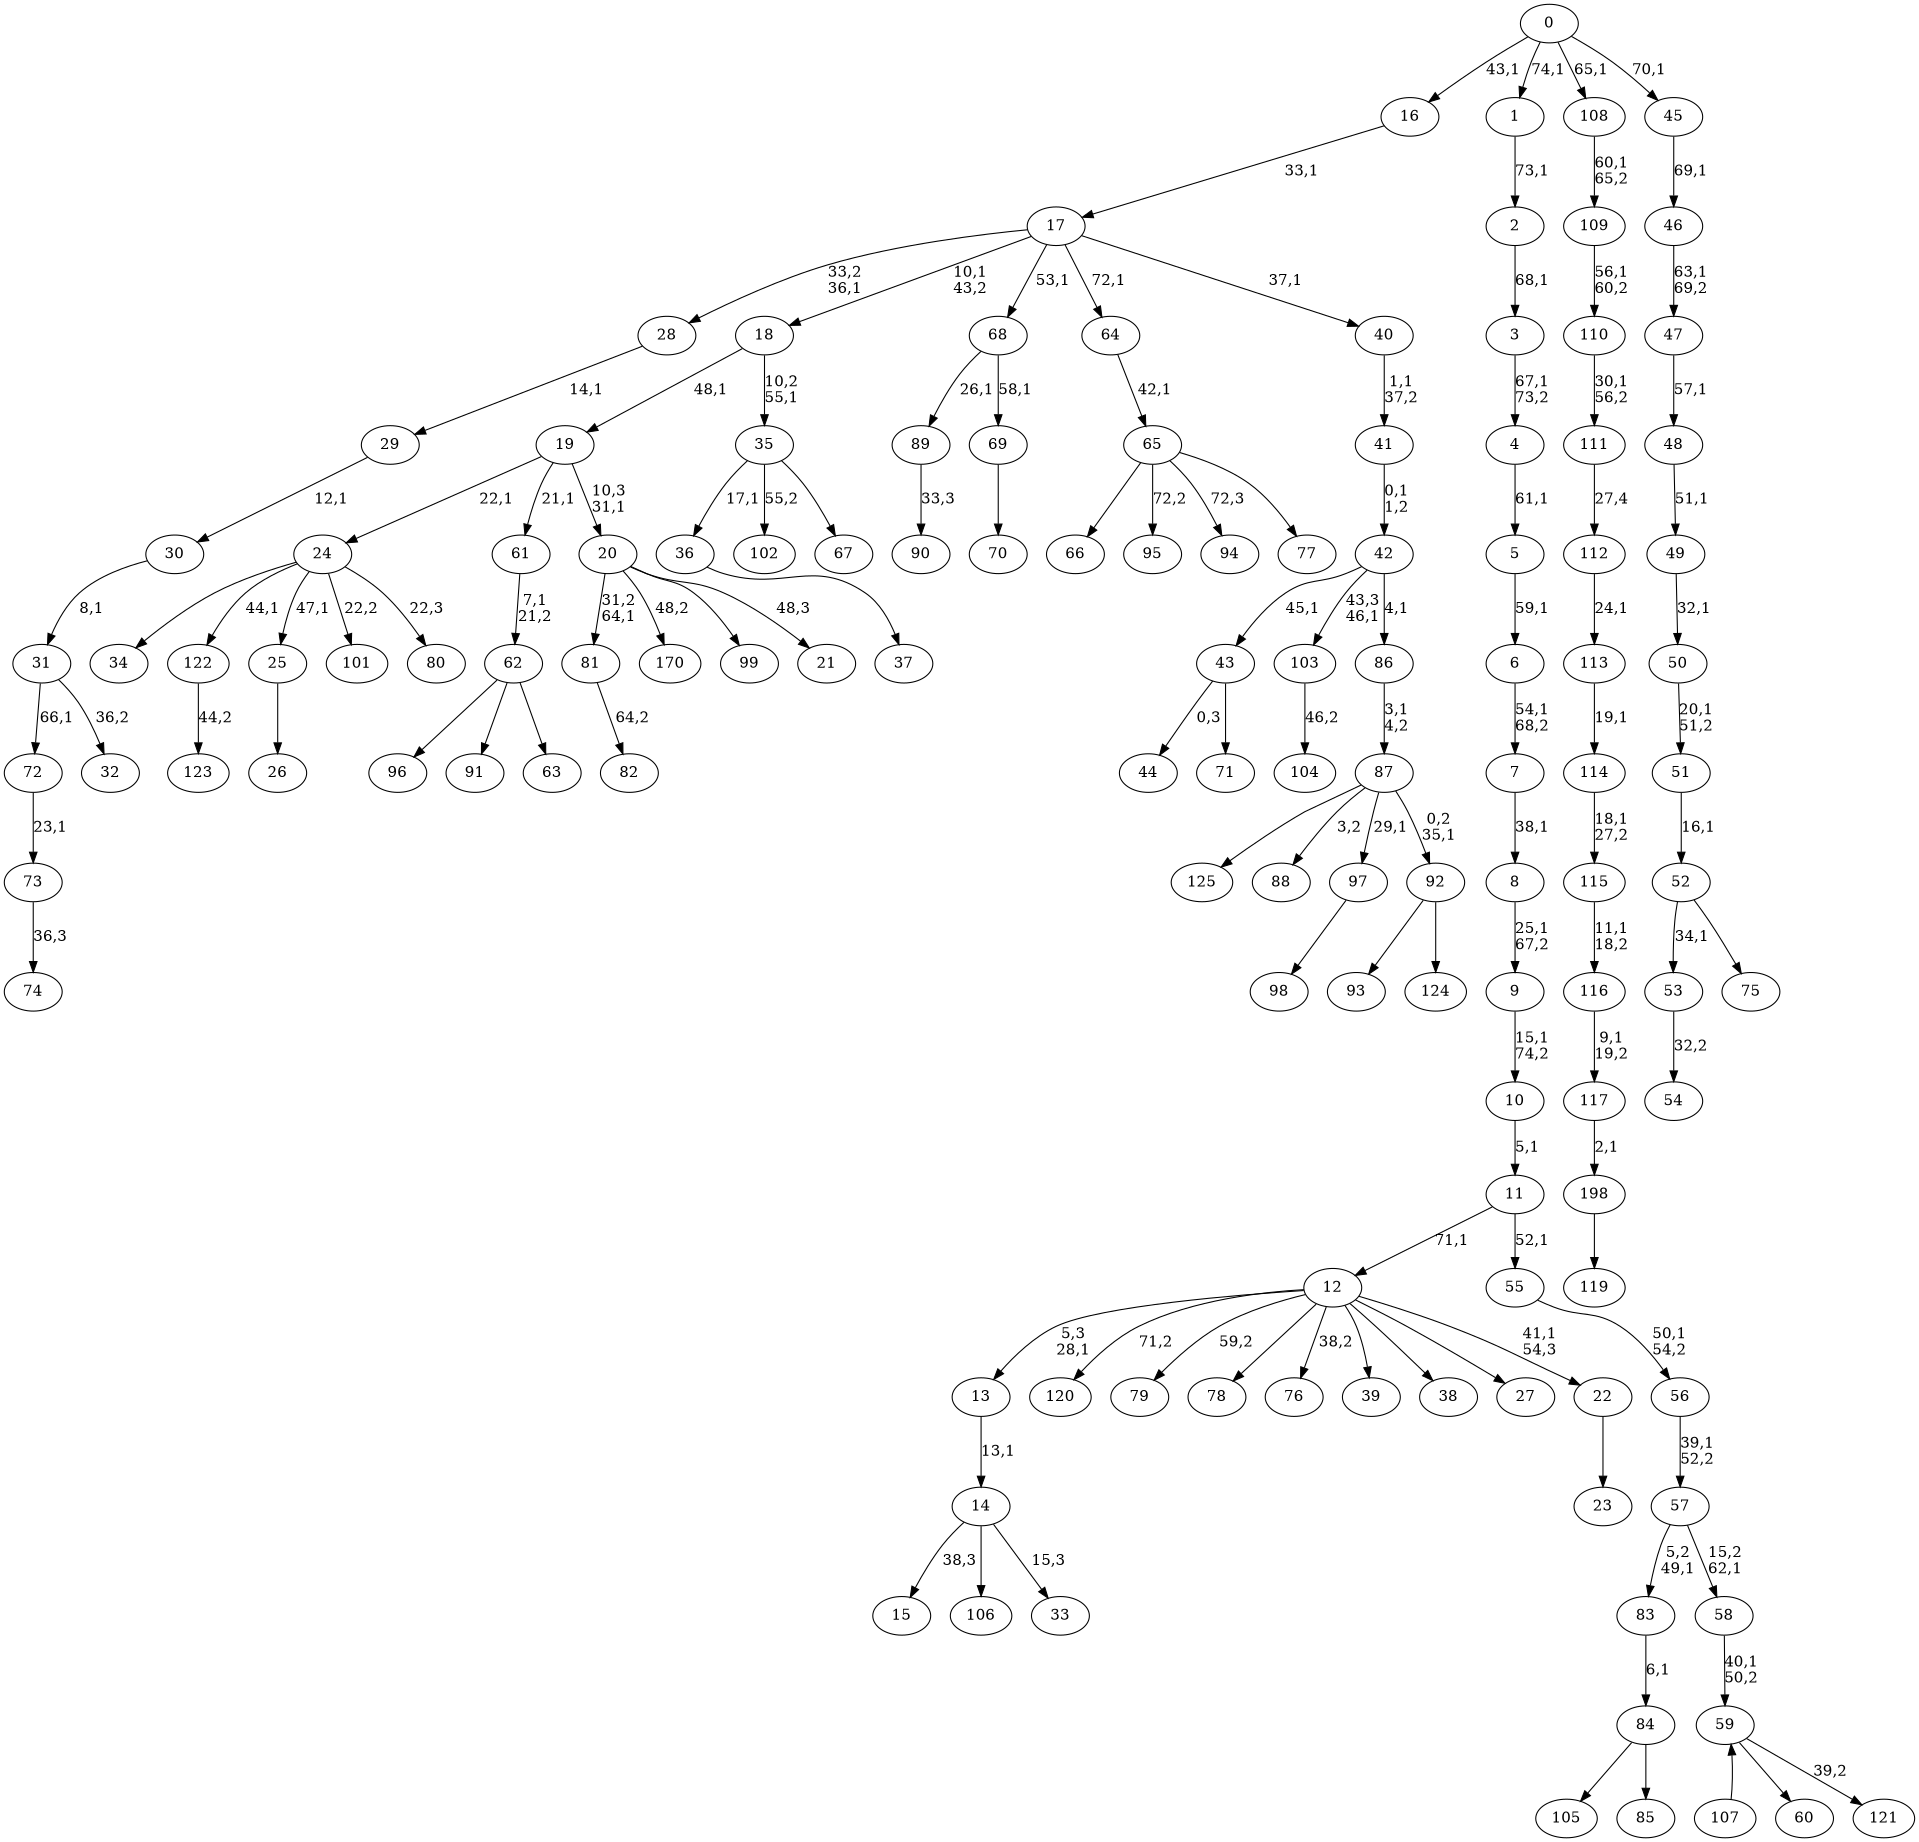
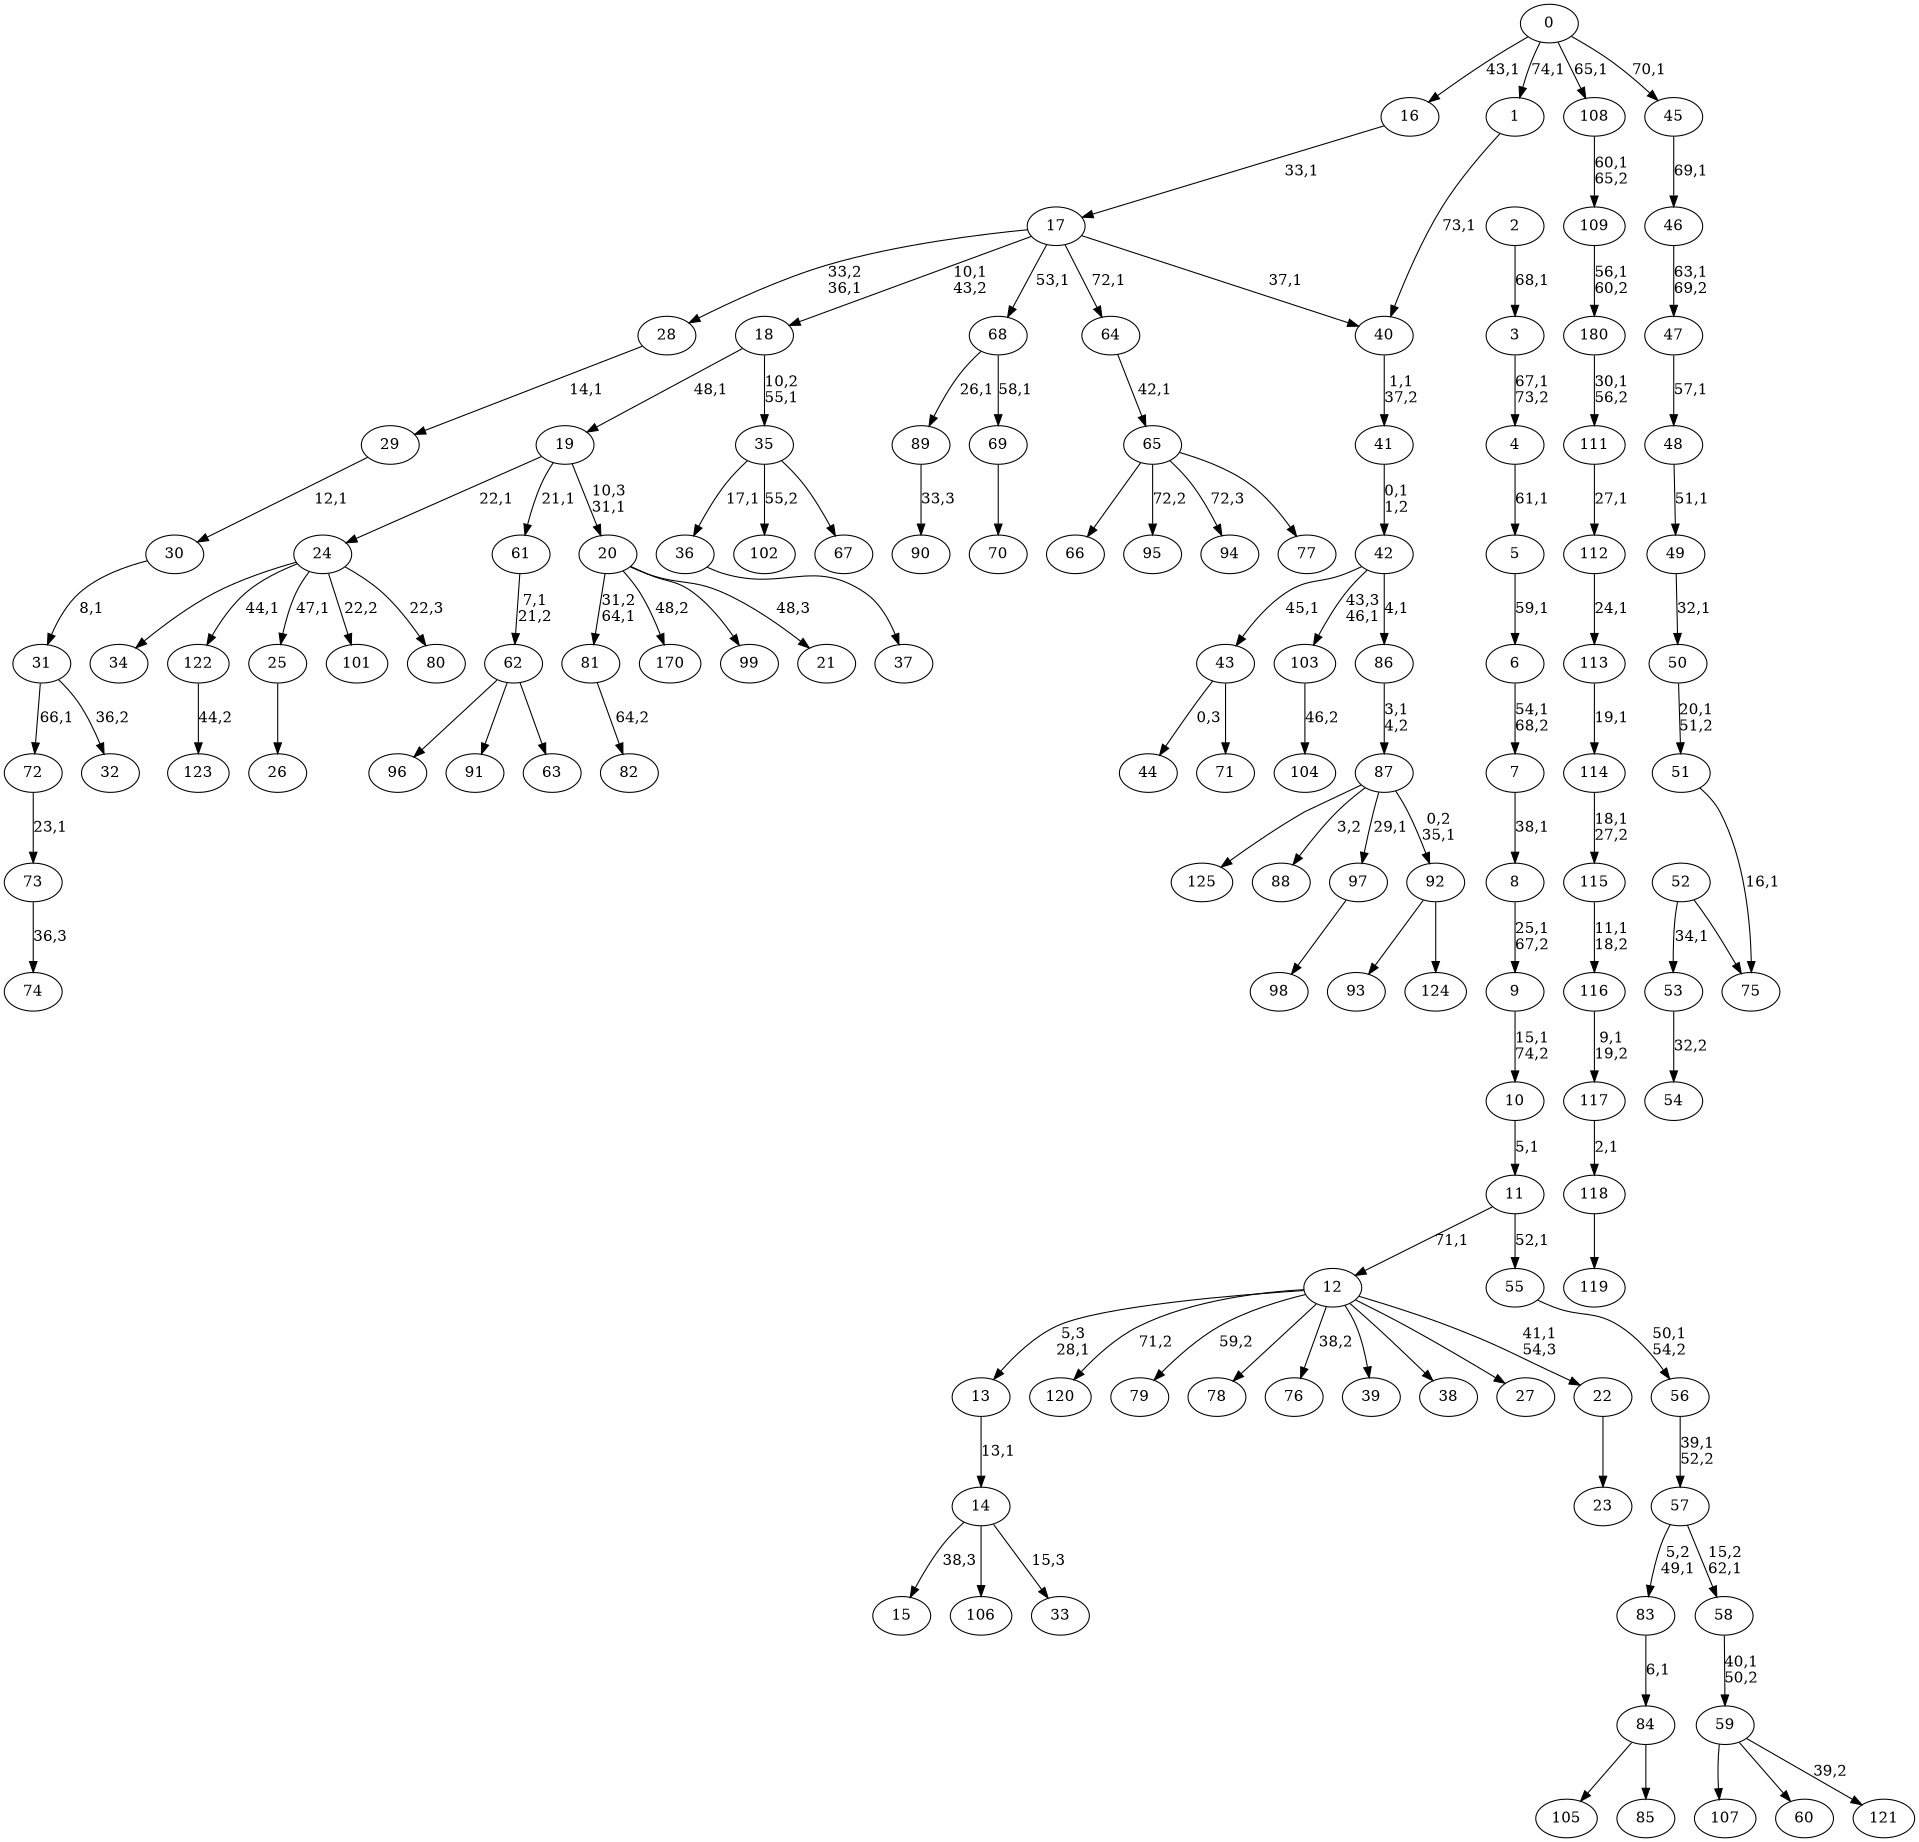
edge "1" -> "2": now "1" -> "40"
node "110": label "110" -> "180"
edge "111" -> "112": label "27,4" -> "27,1"
edge "51" -> "52": now "51" -> "75"
node "198": label "198" -> "118"
edge "107" -> "59": reversed
